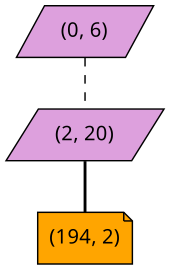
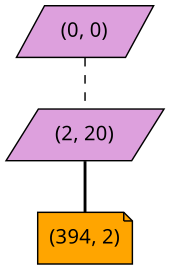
node "(0, 6)": label "(0, 6)" -> "(0, 0)"
node "(194, 2)": label "(194, 2)" -> "(394, 2)"
